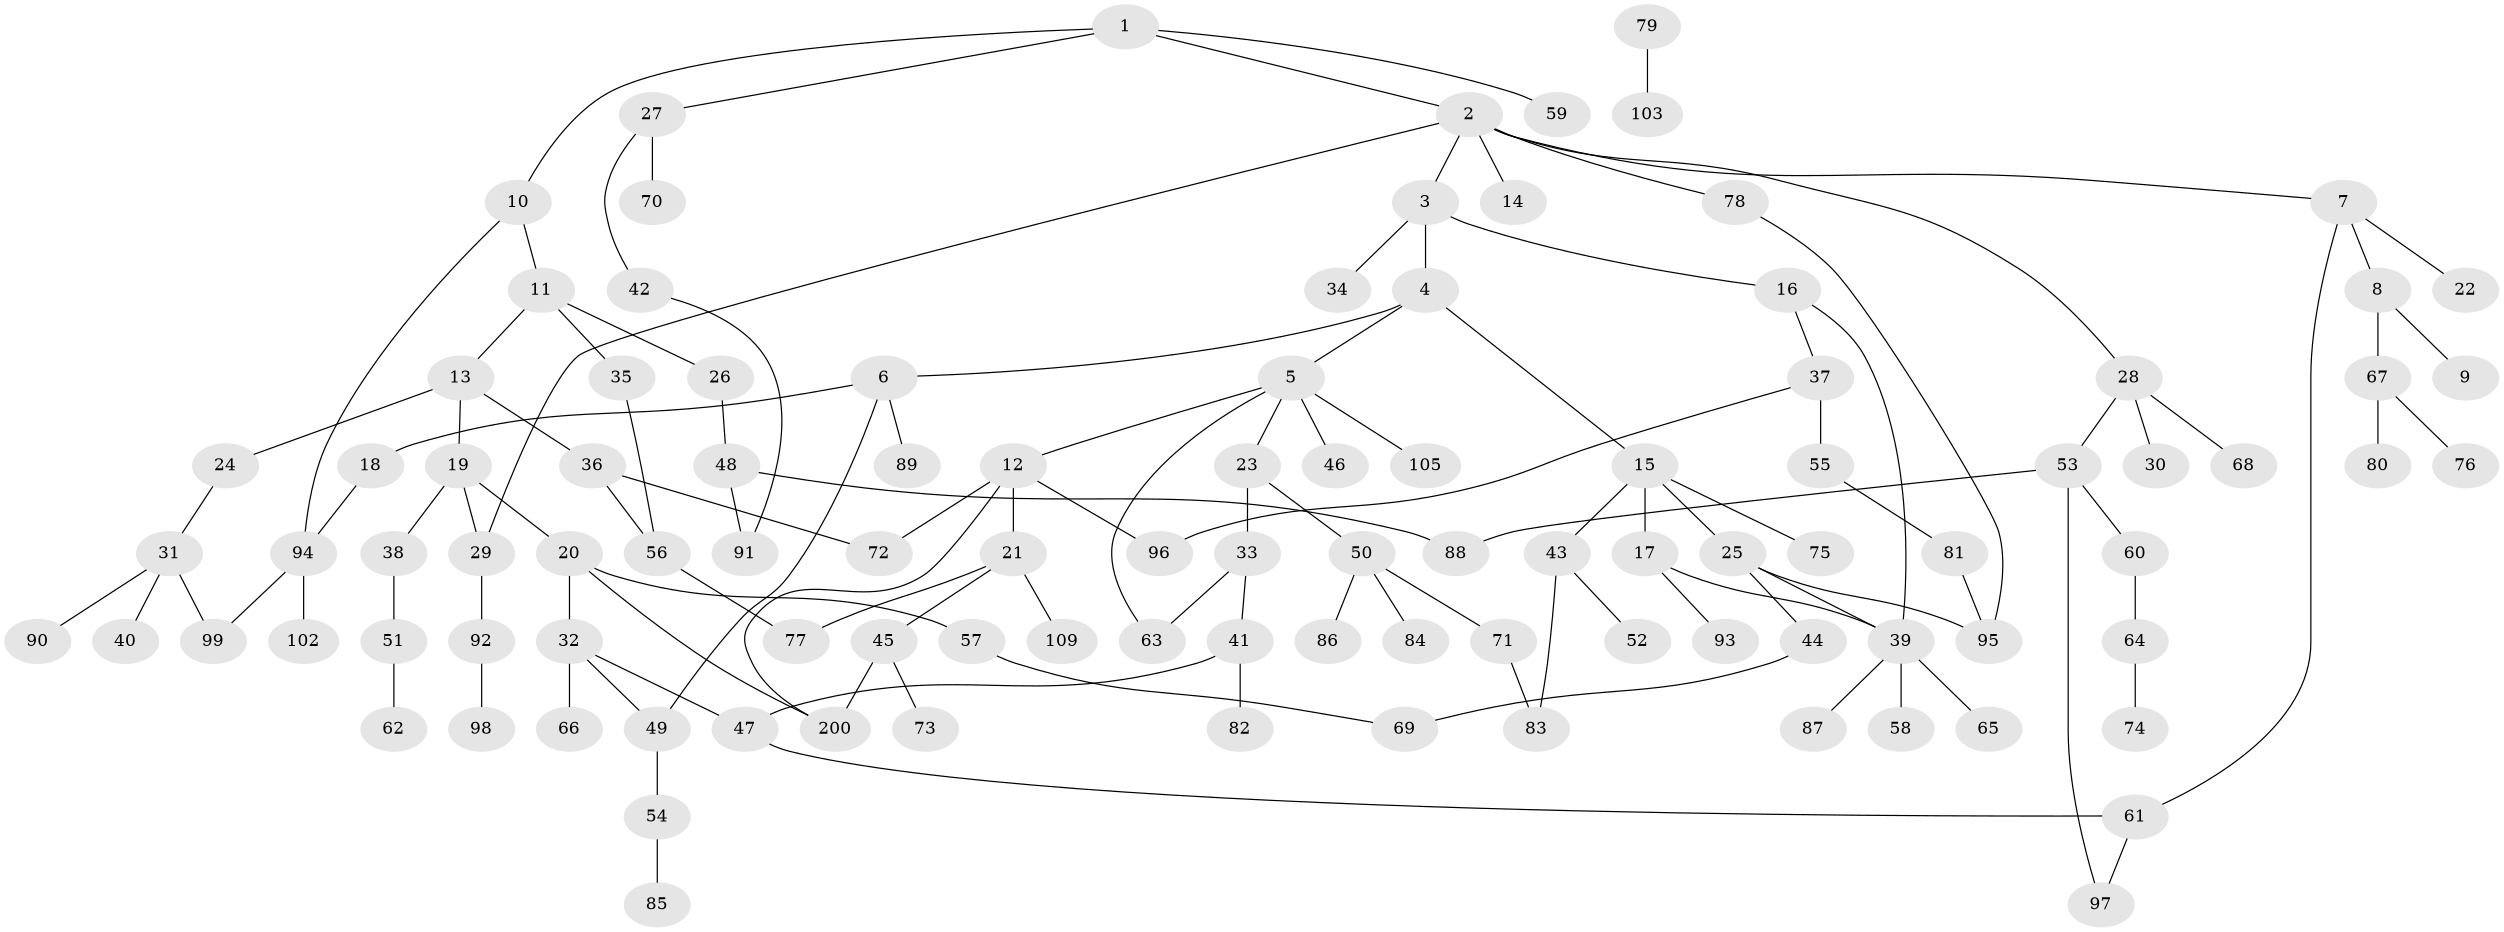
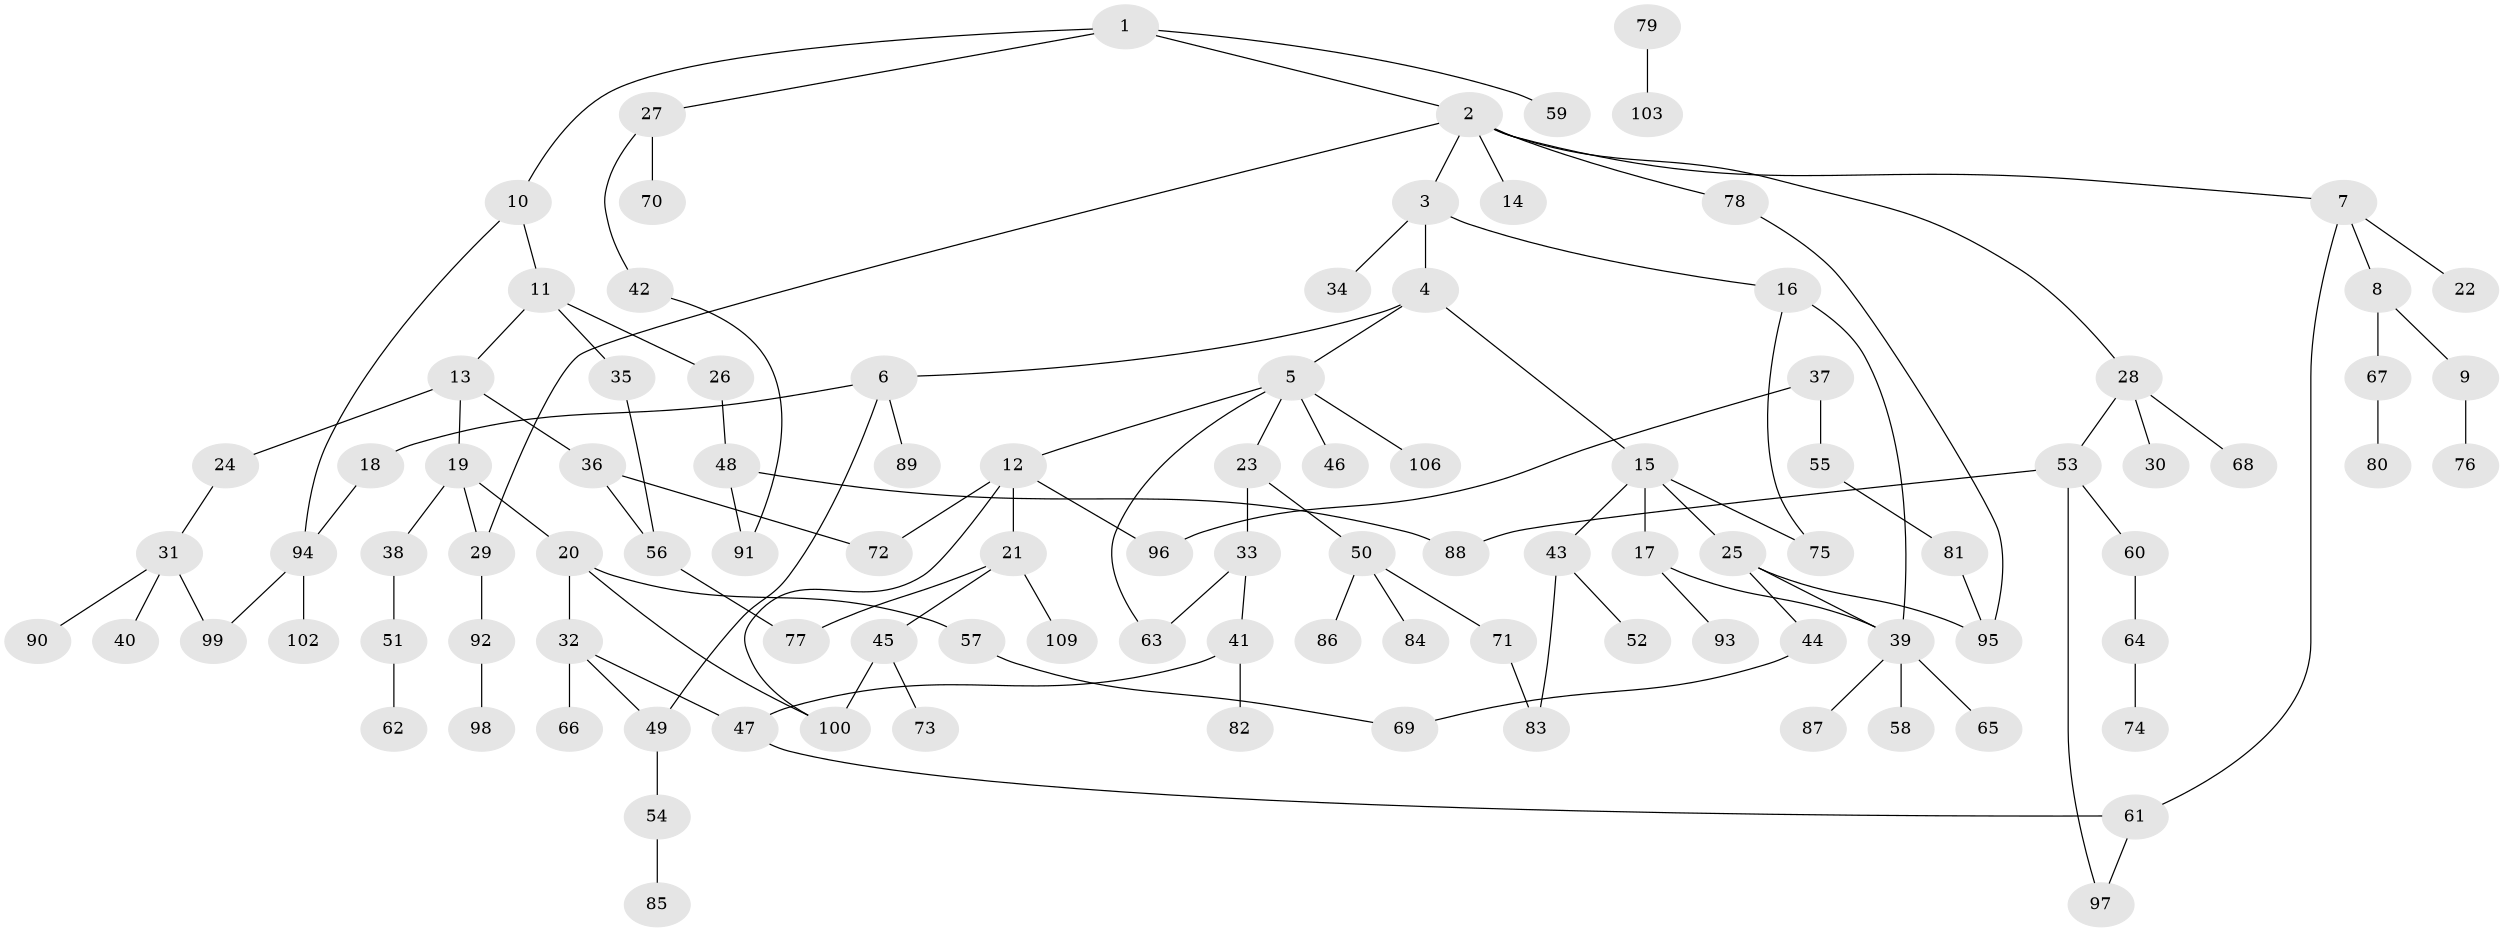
edge "16" -- "37": now "16" -- "75"
edge "67" -- "76": now "9" -- "76"
node "105": label "105" -> "106"
node "200": label "200" -> "100"
